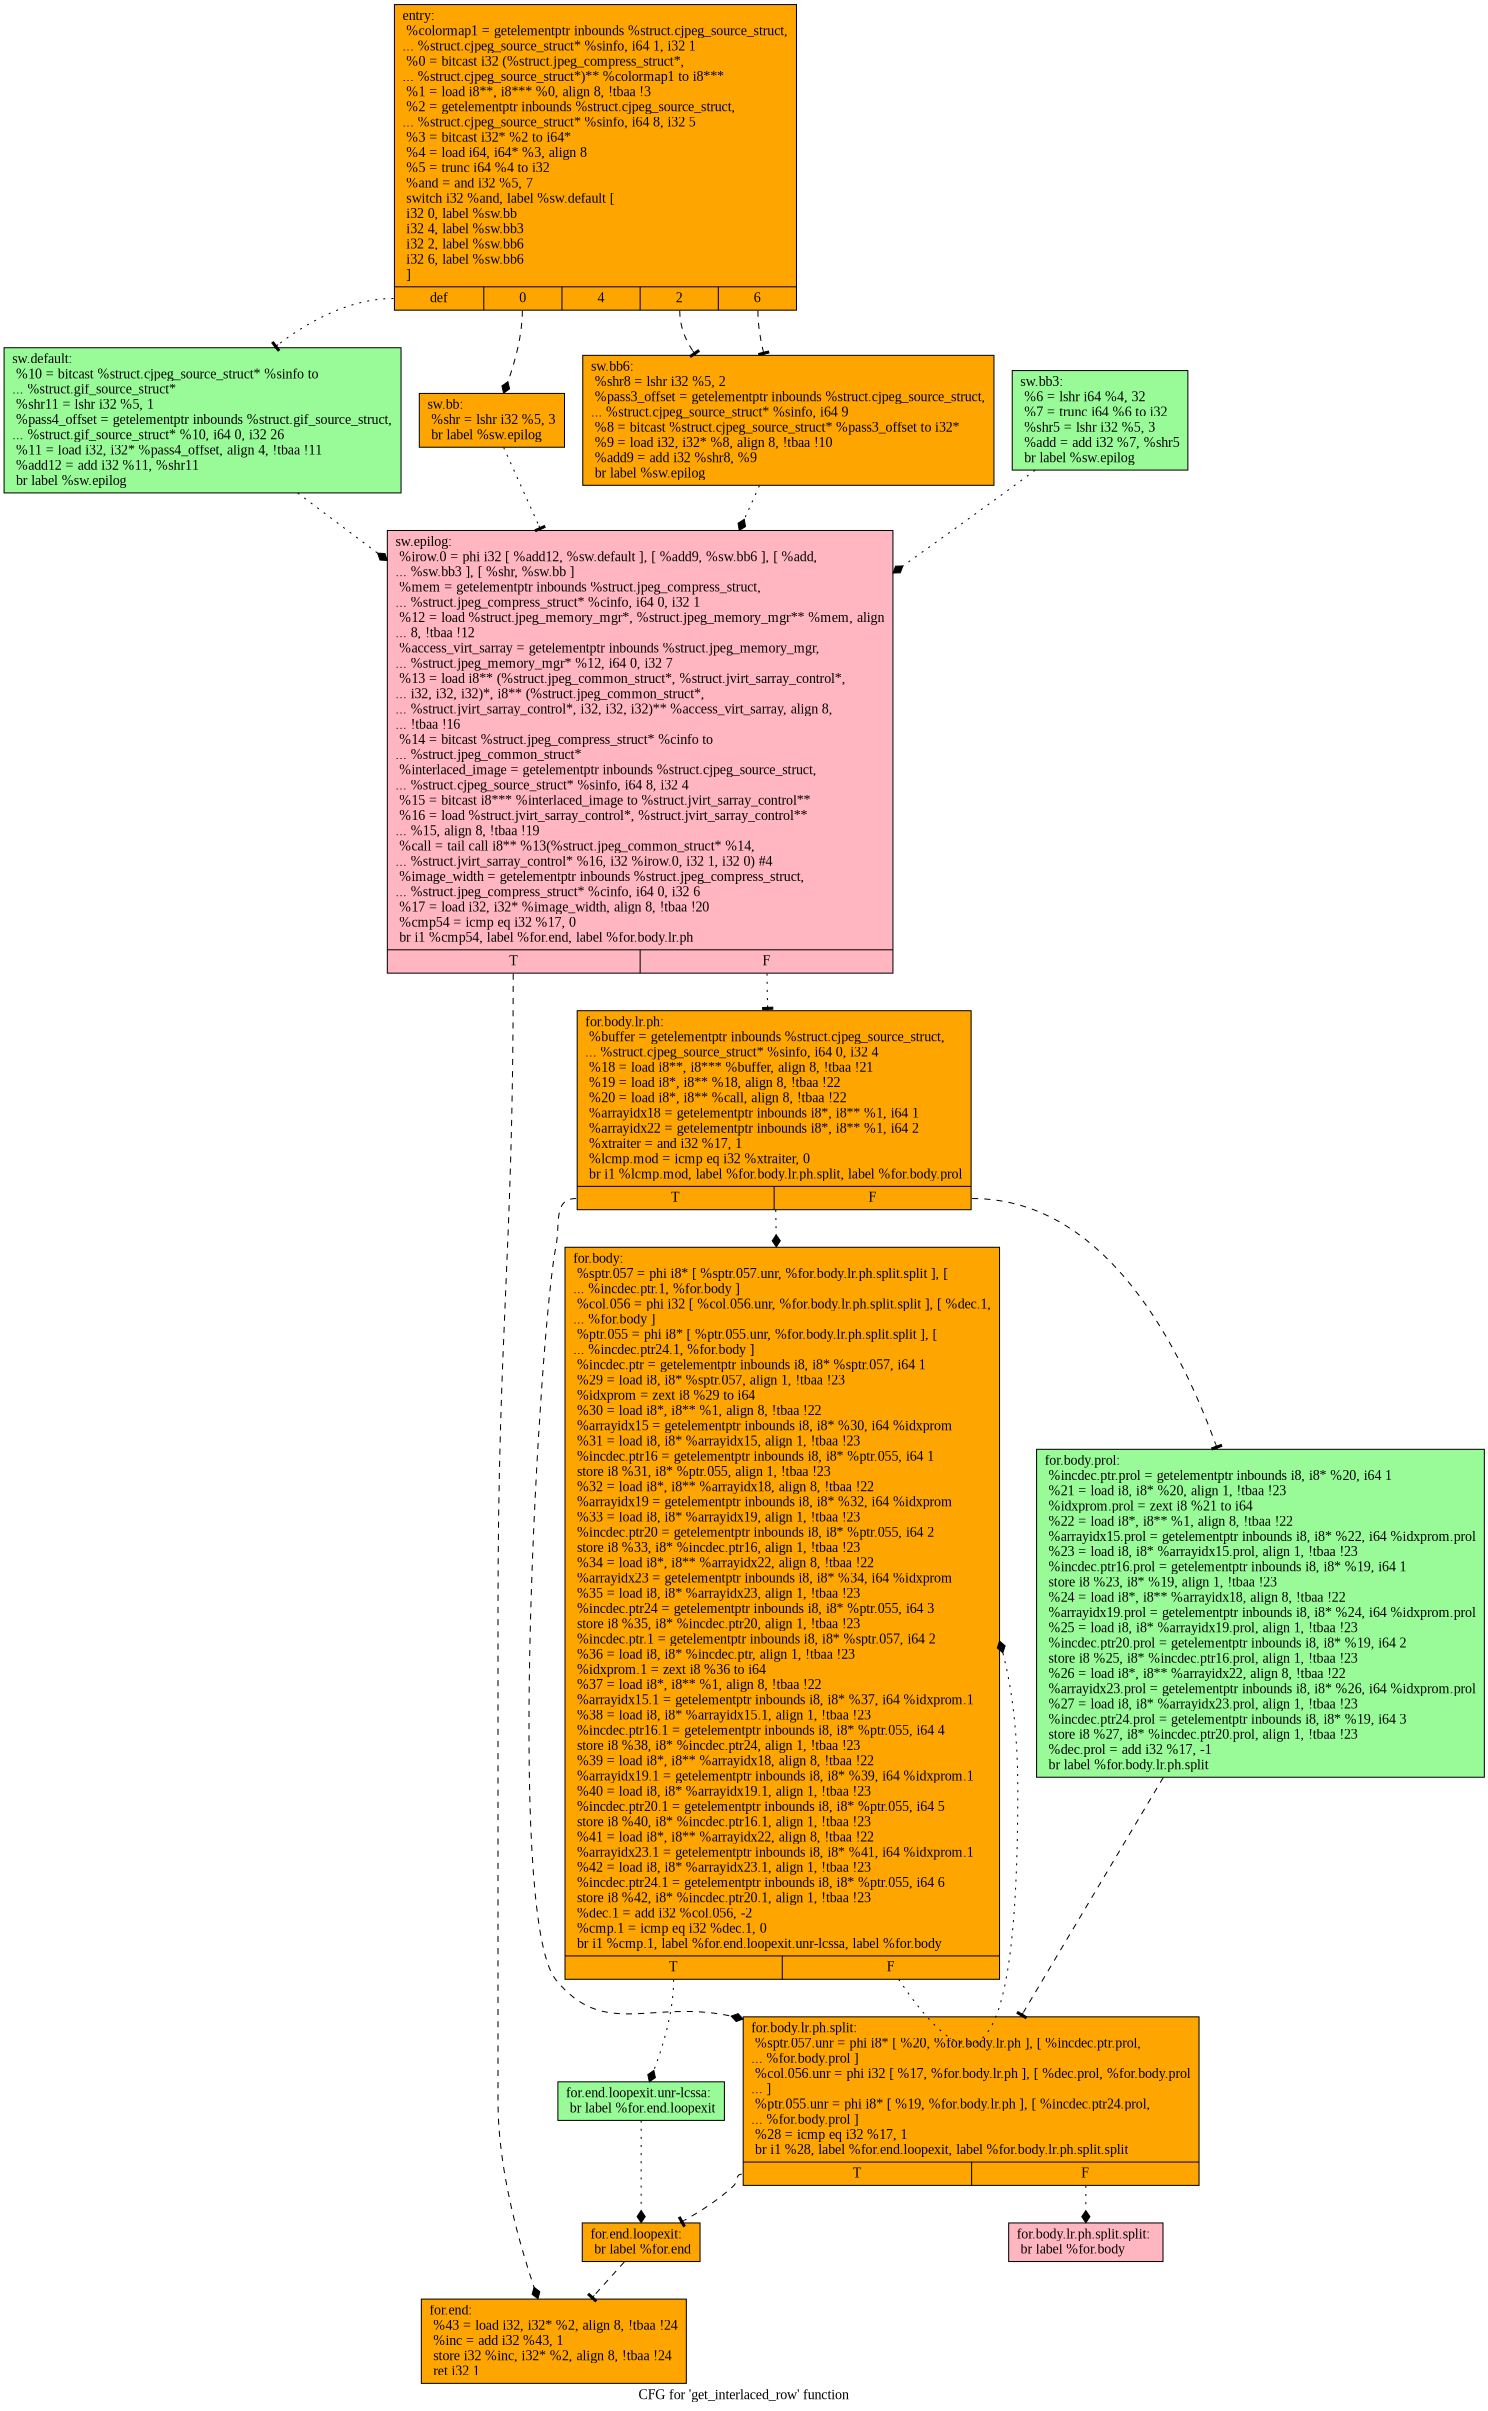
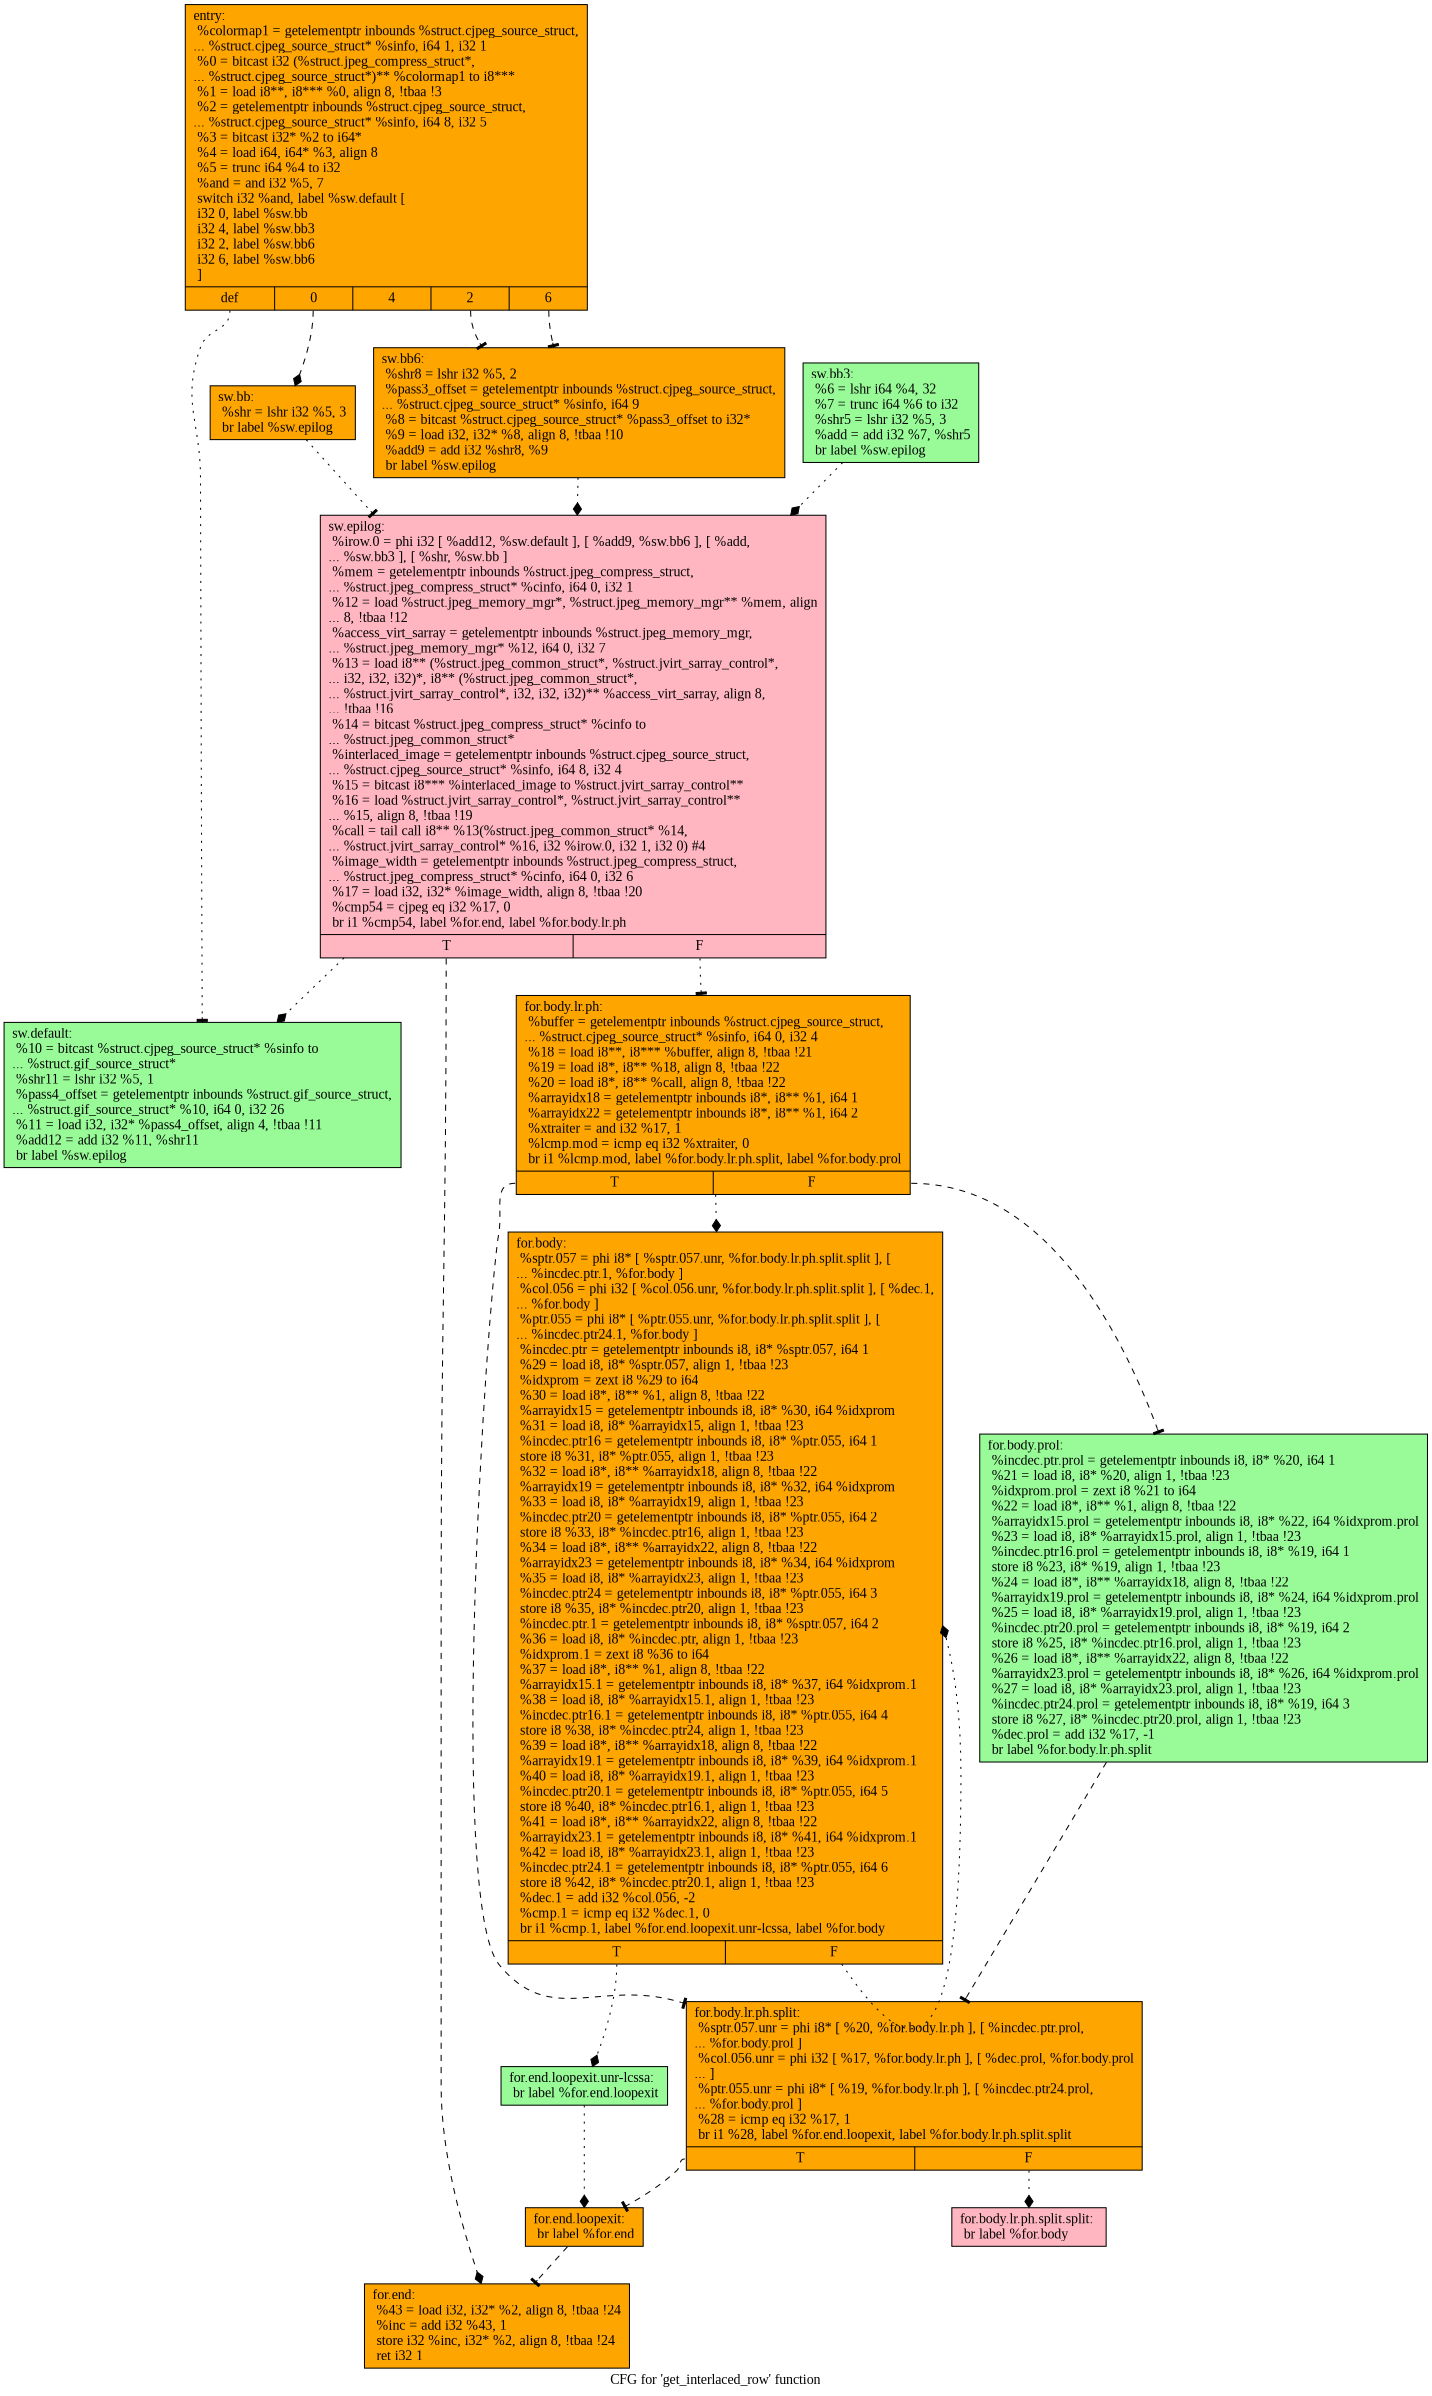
edge "sw.default:" -> "sw.epilog:": reversed
node "sw.epilog:": text "%cmp54 = icmp eq i32 %17, 0" -> "%cmp54 = cjpeg eq i32 %17, 0"
edge "for.body.lr.ph:" -> "for.body.lr.ph.split:": arrowhead diamond -> tee
